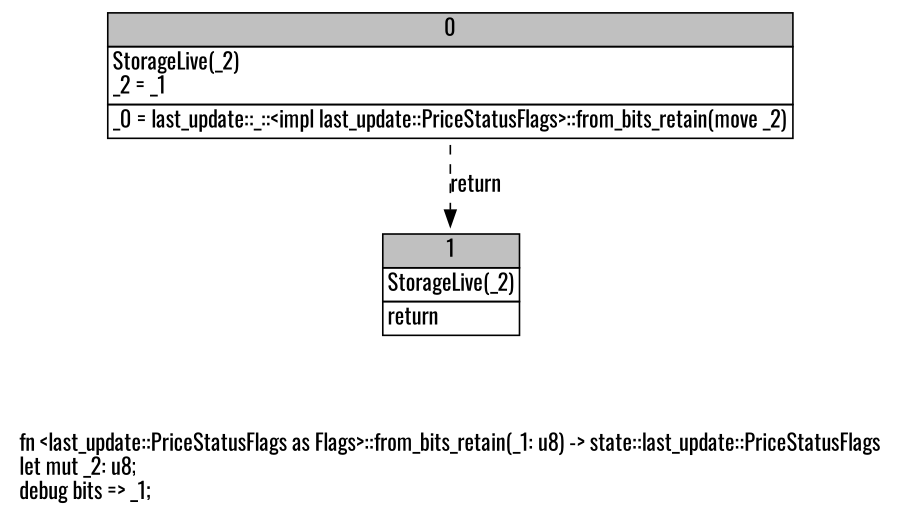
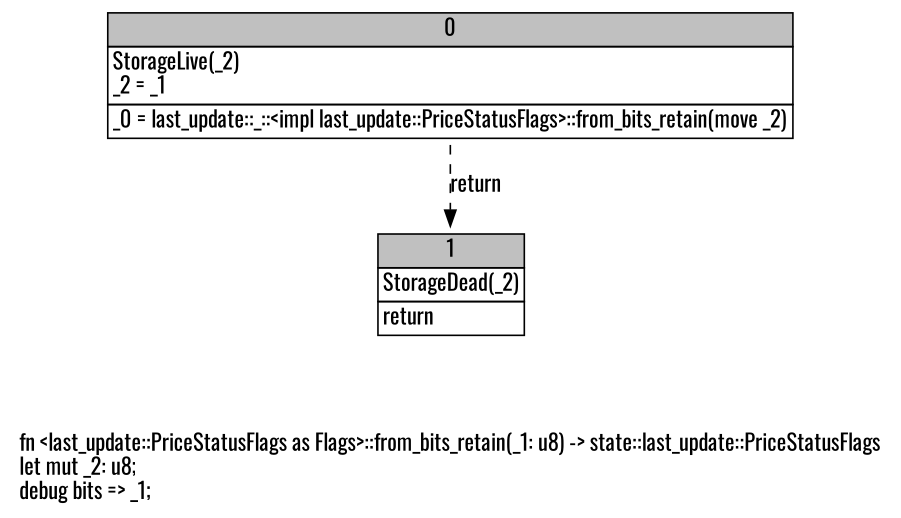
node "1": text "StorageLive(_2)" -> "StorageDead(_2)"
